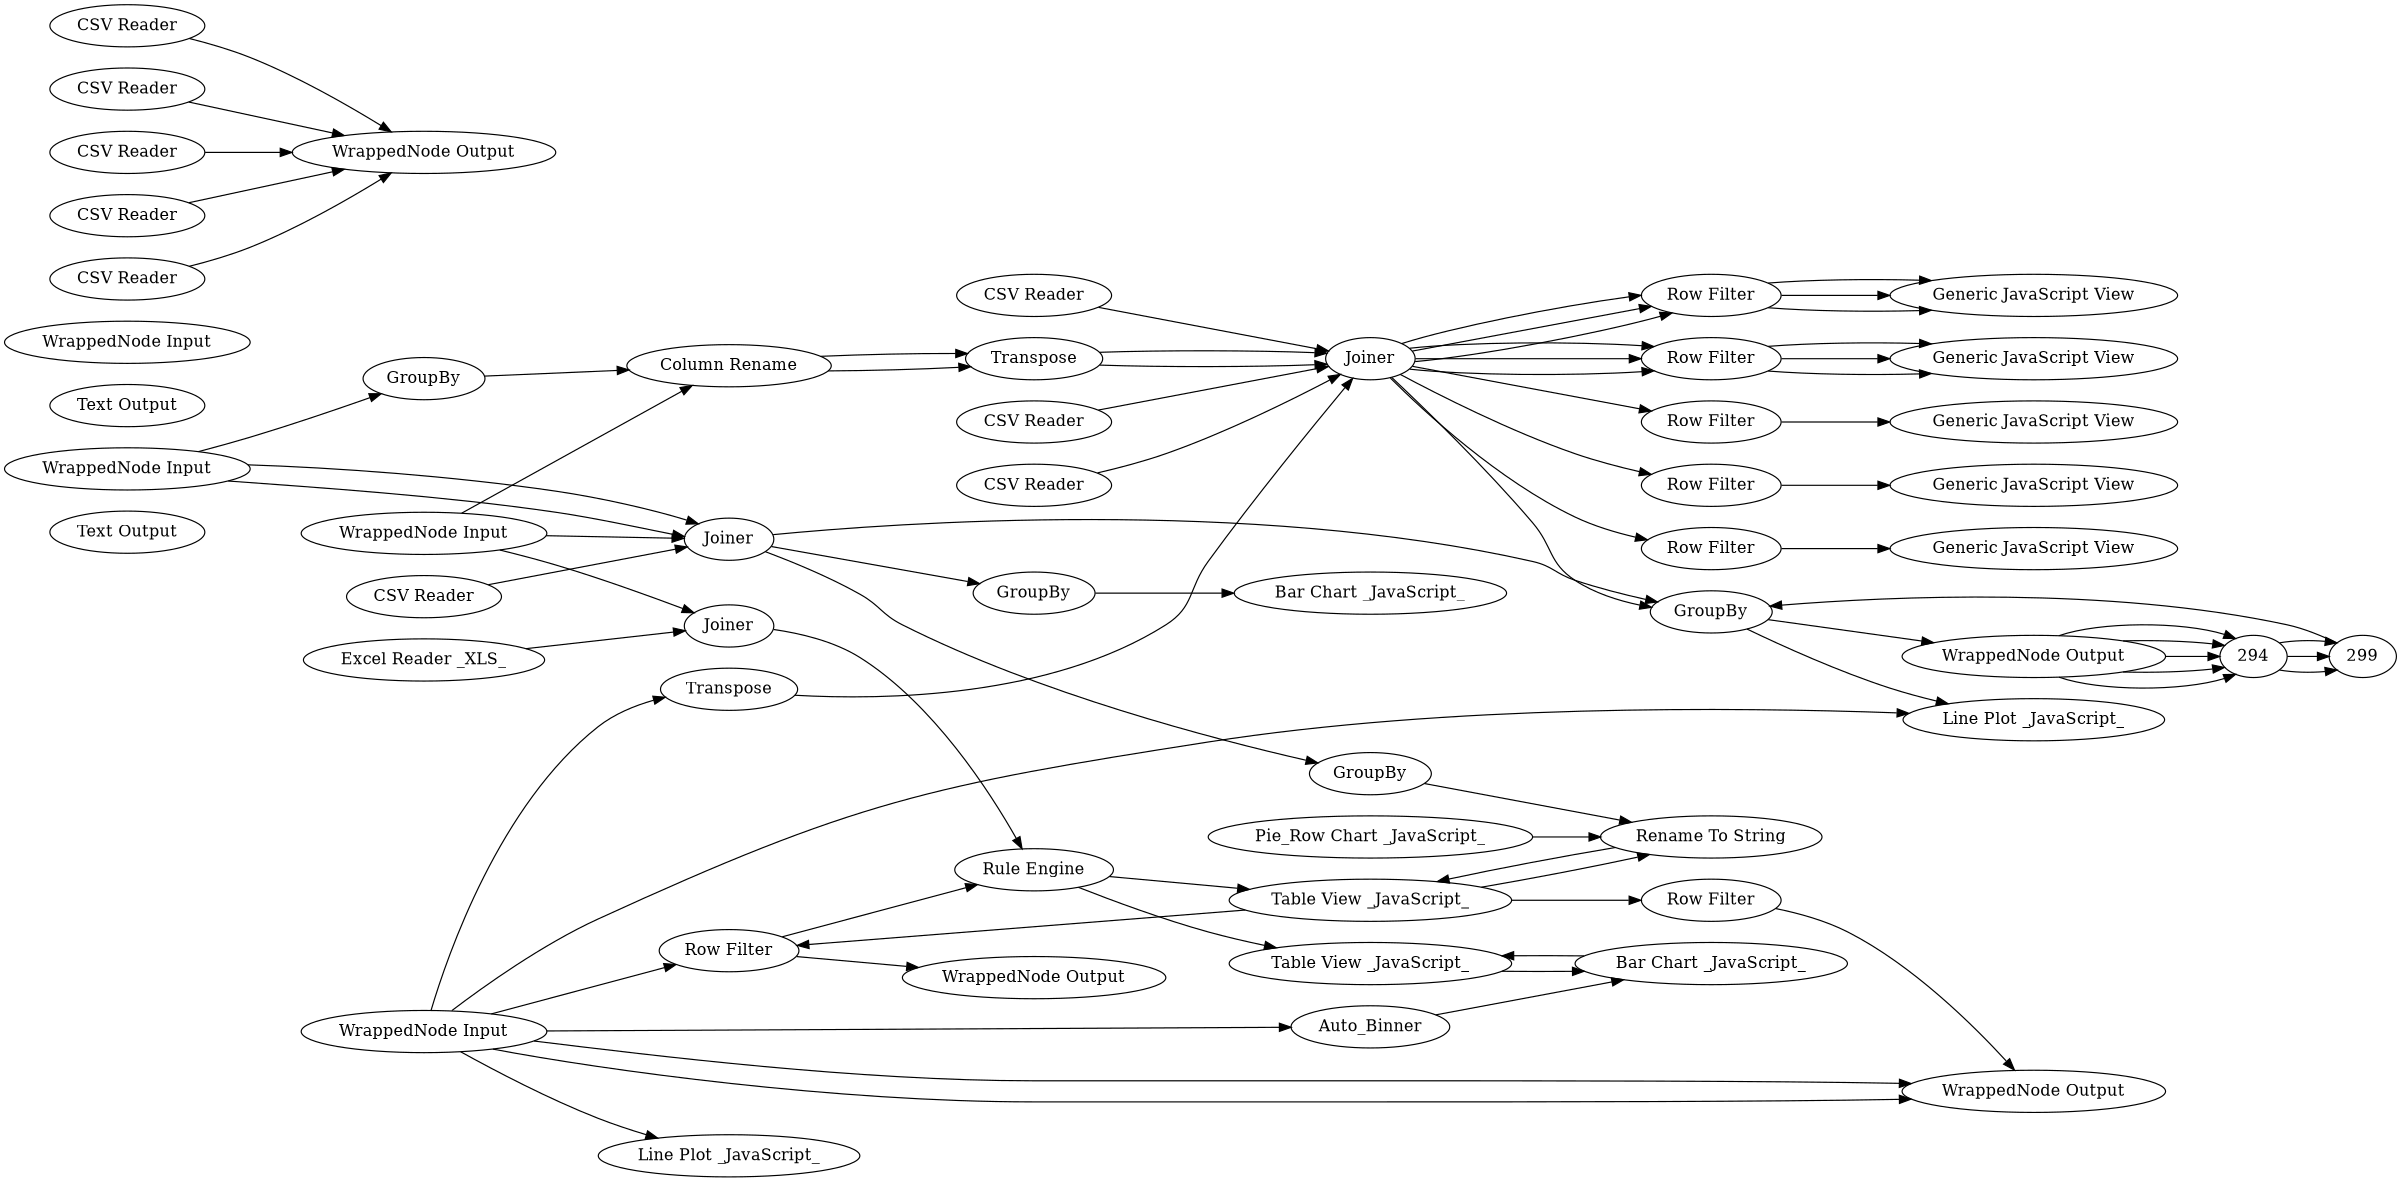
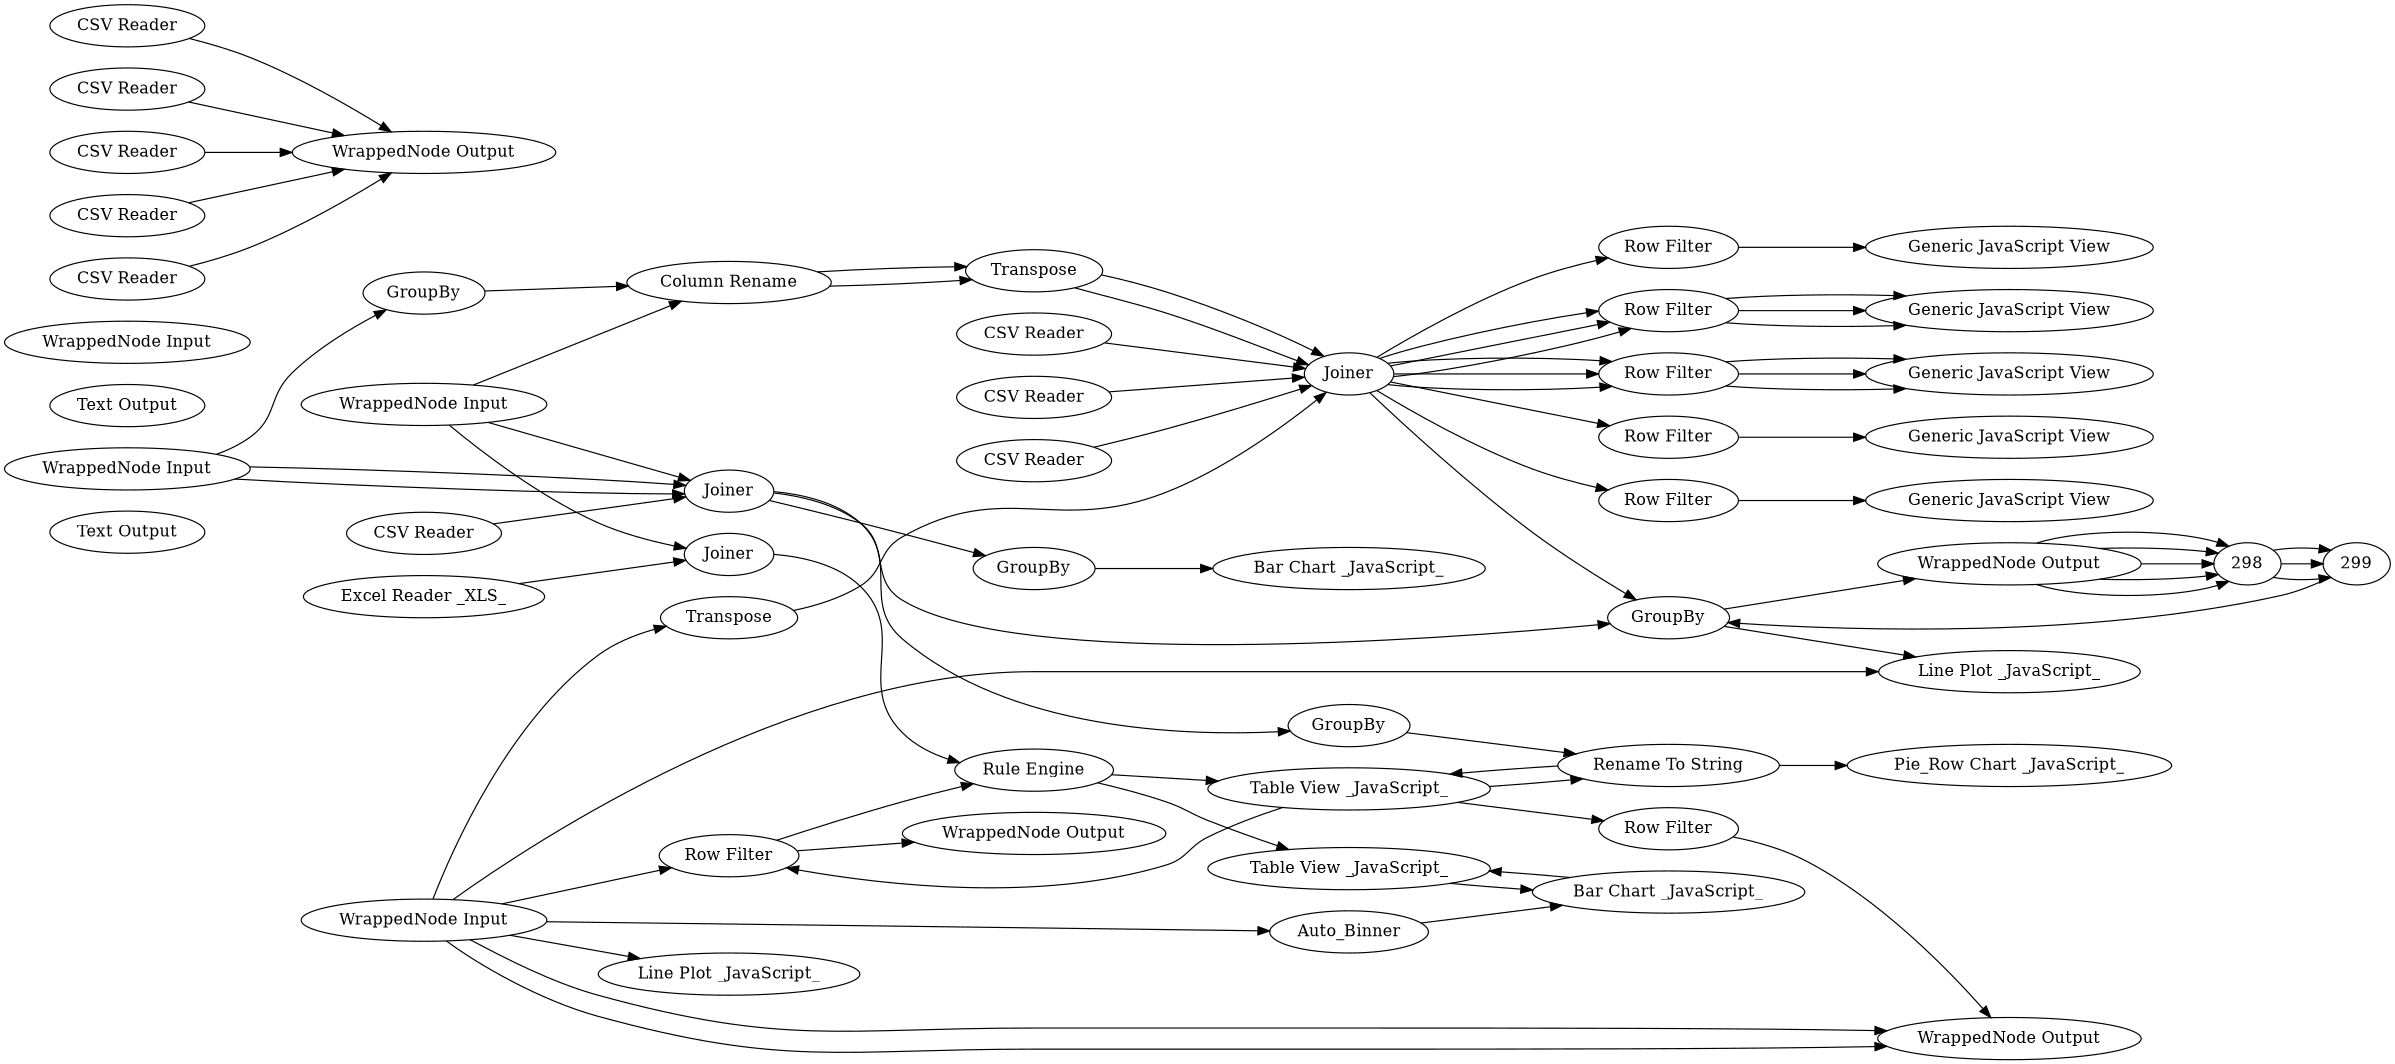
node "294": label "294" -> "298"
edge "Pie_Row Chart _JavaScript_" -> "Rename To String": reversed
